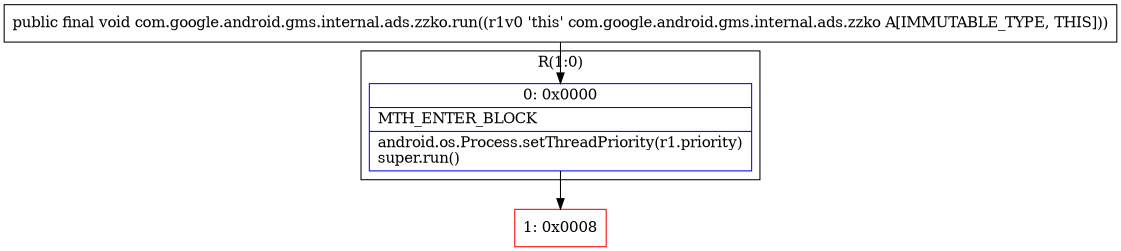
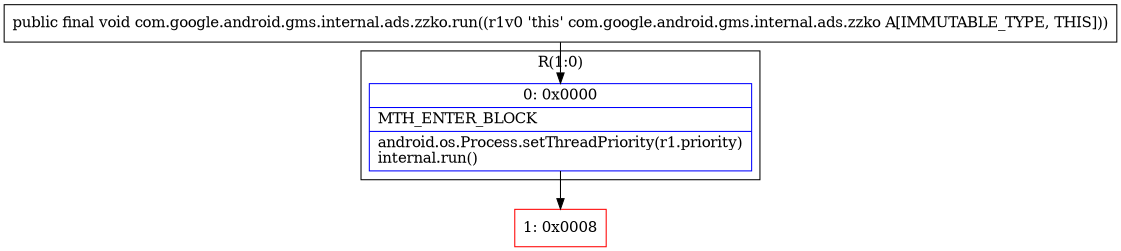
node "0: 0x0000": text "super.run()" -> "internal.run()"
